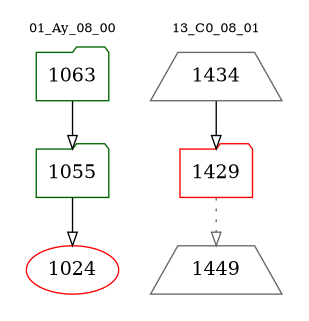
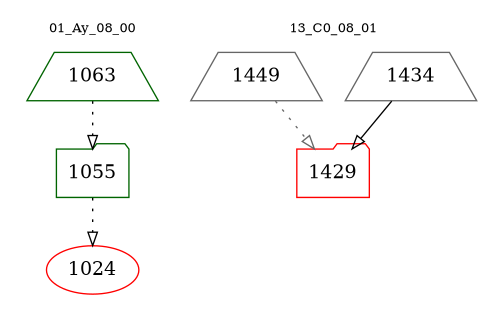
node "1063": shape folder -> trapezium
edge "1063" -> "1055": style solid -> dotted
edge "1055" -> "1024": style solid -> dotted
edge "1429" -> "1449": reversed
